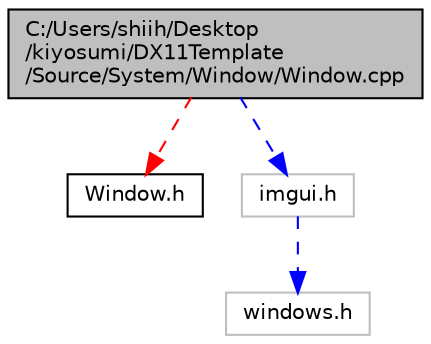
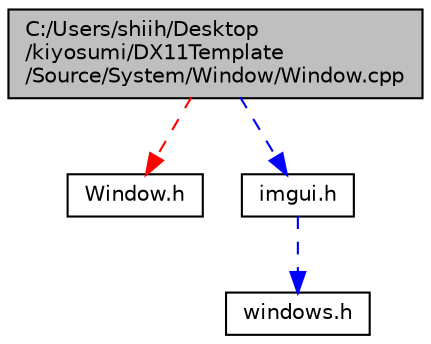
node "imgui.h": color grey75 -> black
node "windows.h": color grey75 -> black
